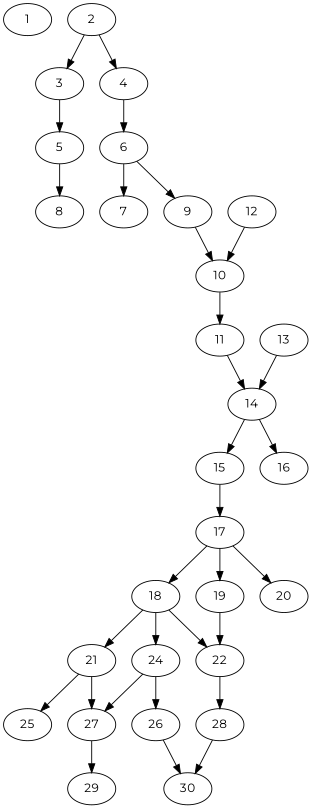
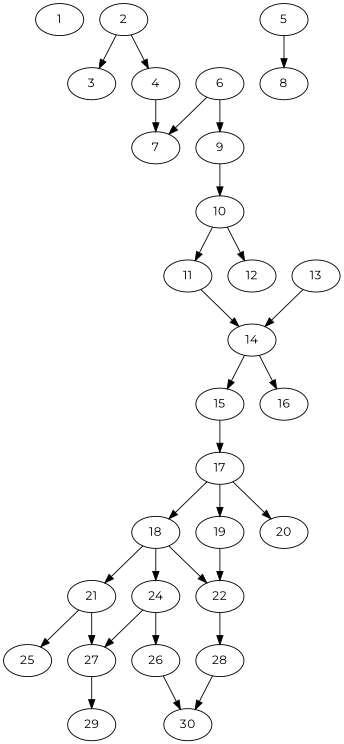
edge "3" -> "5": removed
edge "4" -> "6": now "4" -> "7"
edge "12" -> "10": reversed
